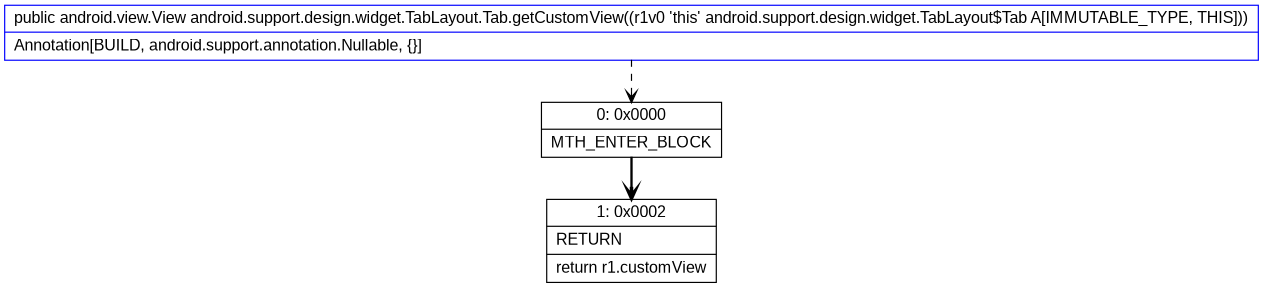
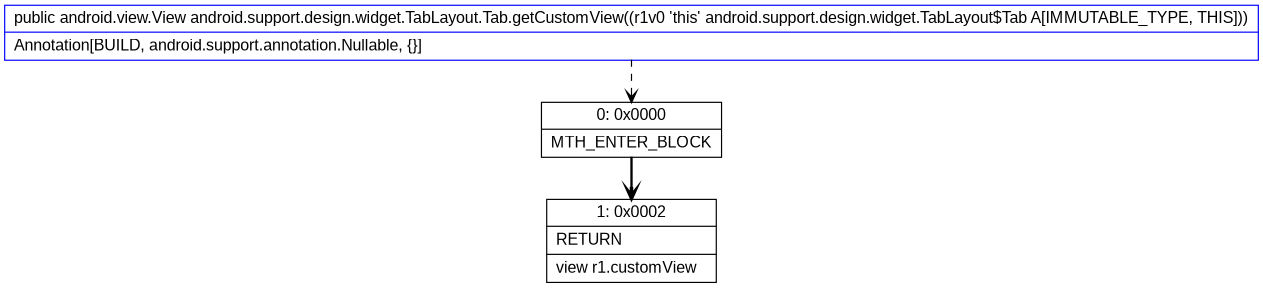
node "1: 0x0002": text "return r1.customView" -> "view r1.customView"
